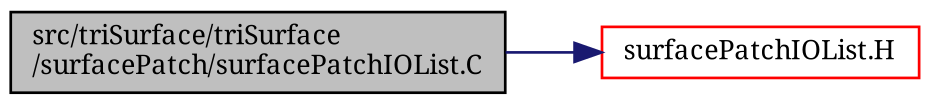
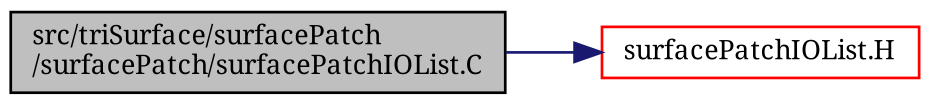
node "src/triSurface/triSurface /surfacePatch/surfacePatchIOList.C": label "src/triSurface/triSurface /surfacePatch/surfacePatchIOList.C" -> "src/triSurface/surfacePatch /surfacePatch/surfacePatchIOList.C"
